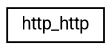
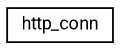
node "http_http": label "http_http" -> "http_conn"
